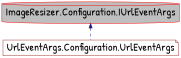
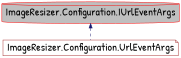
node "UrlEventArgs.Configuration.UrlEventArgs": label "UrlEventArgs.Configuration.UrlEventArgs" -> "ImageResizer.Configuration.UrlEventArgs"
